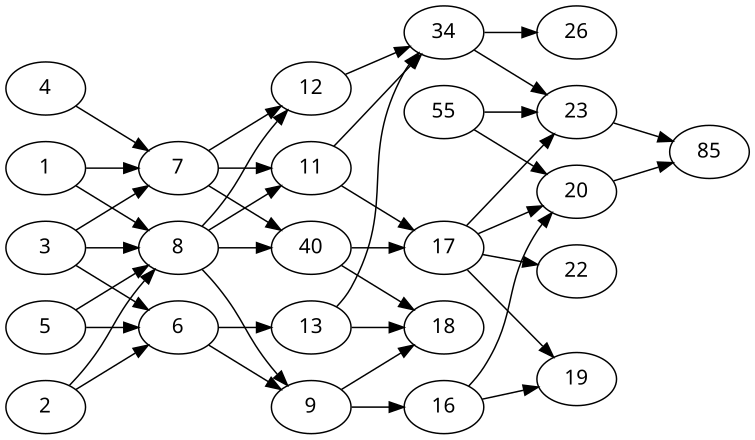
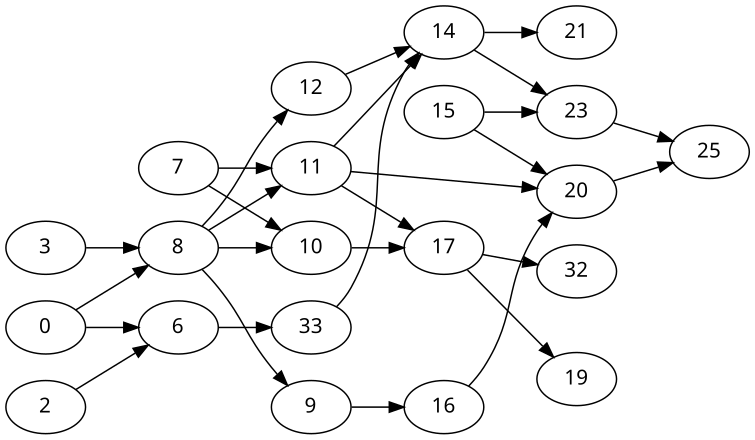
node "34": label "34" -> "14"
node "26": label "26" -> "21"
node "4": removed
node "55": label "55" -> "15"
edge "7" -> "12": removed
node "85": label "85" -> "25"
node "1": removed
edge "17" -> "23": removed
edge "3" -> "7": removed
edge "17" -> "20": now "11" -> "20"
node "40": label "40" -> "10"
node "22": label "22" -> "32"
edge "3" -> "6": removed
node "5": label "5" -> "0"
node "13": label "13" -> "33"
node "18": removed
edge "2" -> "8": removed
edge "6" -> "9": removed
edge "16" -> "19": removed
